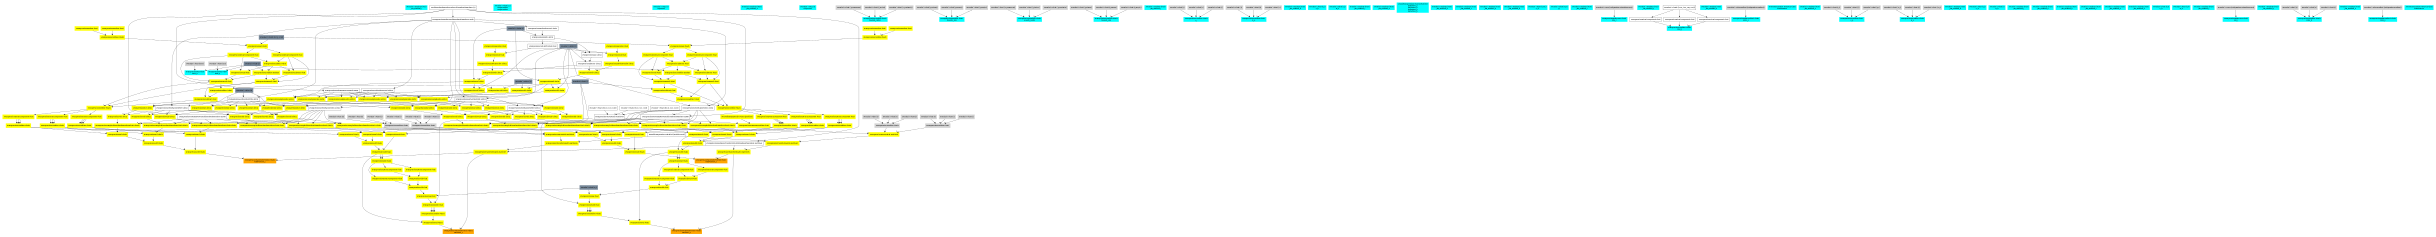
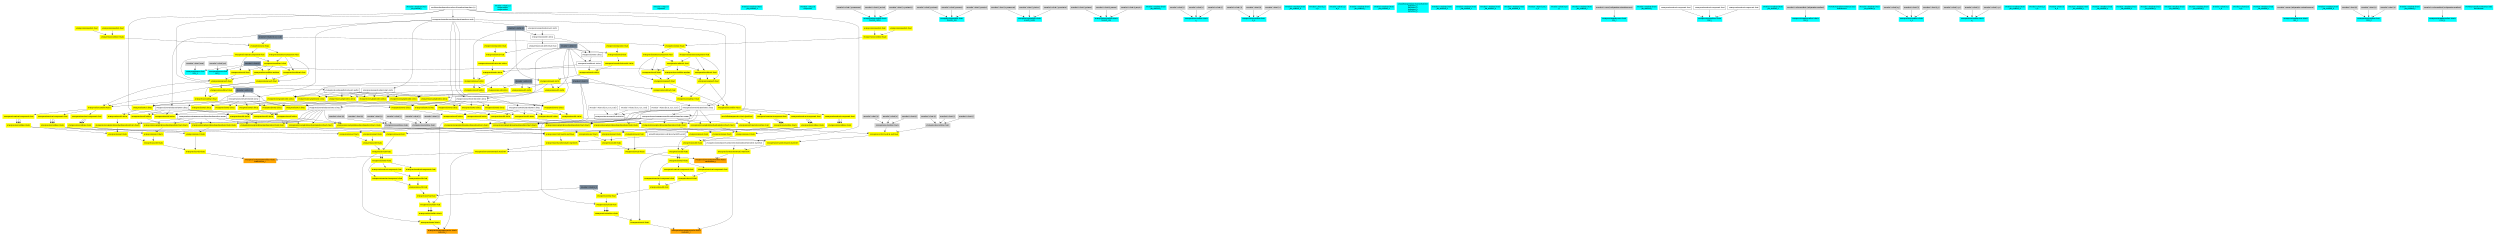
node "VFXValue`1 Float4 ((0.00, 4.00, 3.96, 0.00))": removed
